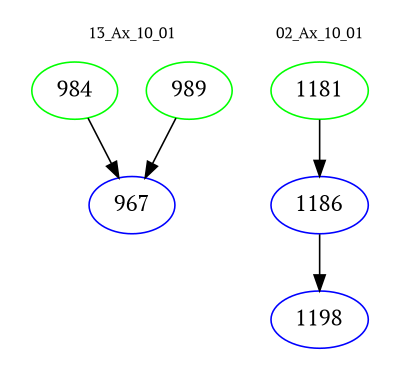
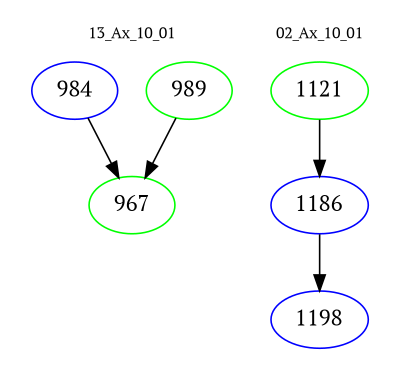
node "984": color green -> blue
node "1181": label "1181" -> "1121"
node "967": color blue -> green
